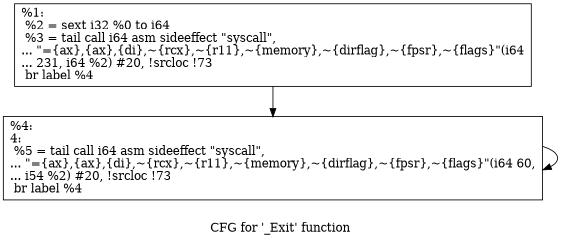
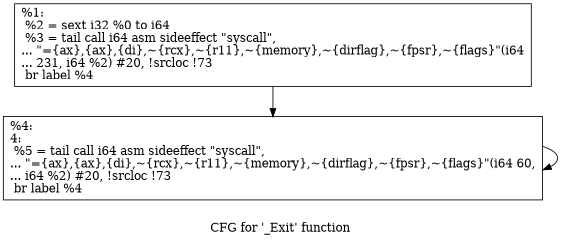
node "%4:": text "... i54 %2) #20, !srcloc !73" -> "... i64 %2) #20, !srcloc !73"
